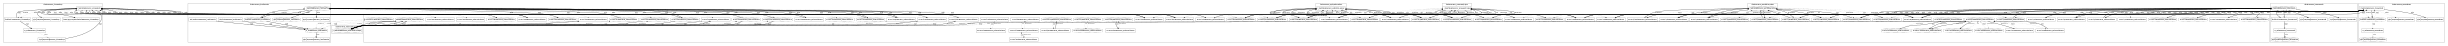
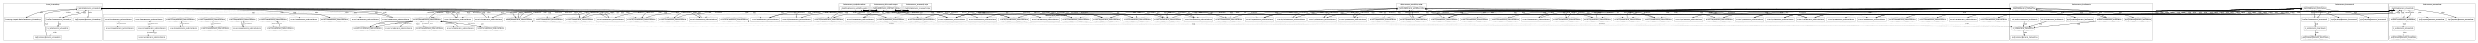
cluster "clusterServerID_4451aee8bc70": label "clusterServerID_4451aee8bc70" -> "home_4451aee8bc70"
edge "1_fwatchdog#ServerID_6dcbcc88d5-mmq29" -> "10.1.80.1:40164#ServerID_OuterContainerID": added, label "RESPONSE"
